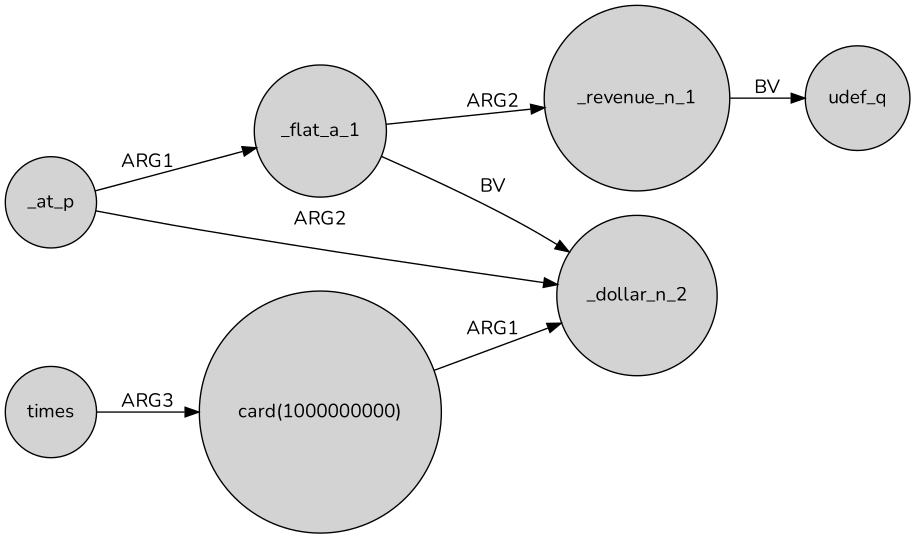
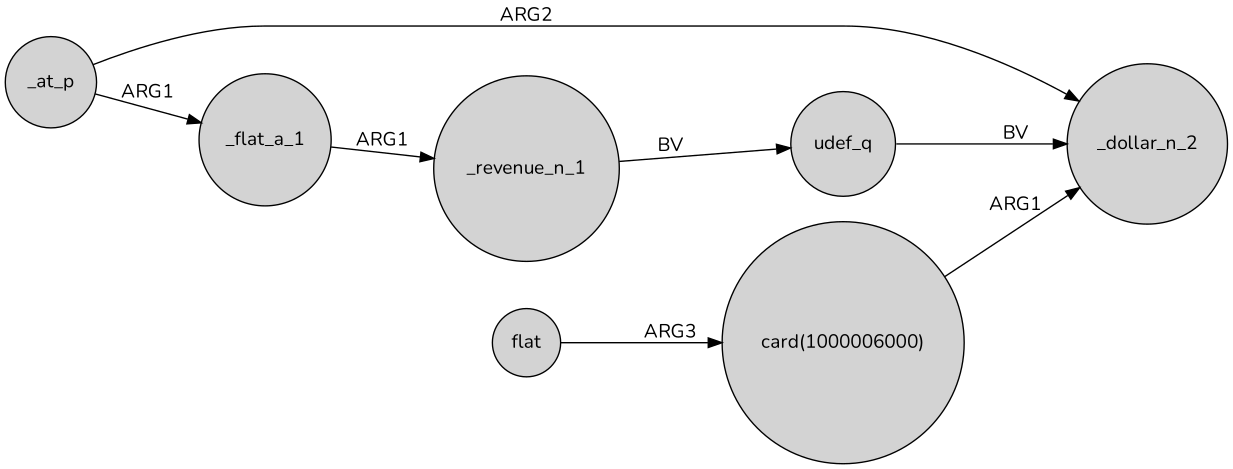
edge "_flat_a_1" -> "_revenue_n_1": label "ARG2" -> "ARG1"
edge "_flat_a_1" -> "_dollar_n_2": now "udef_q" -> "_dollar_n_2"
node "times": label "times" -> "flat"
node "card(1000000000)": label "card(1000000000)" -> "card(1000006000)"
